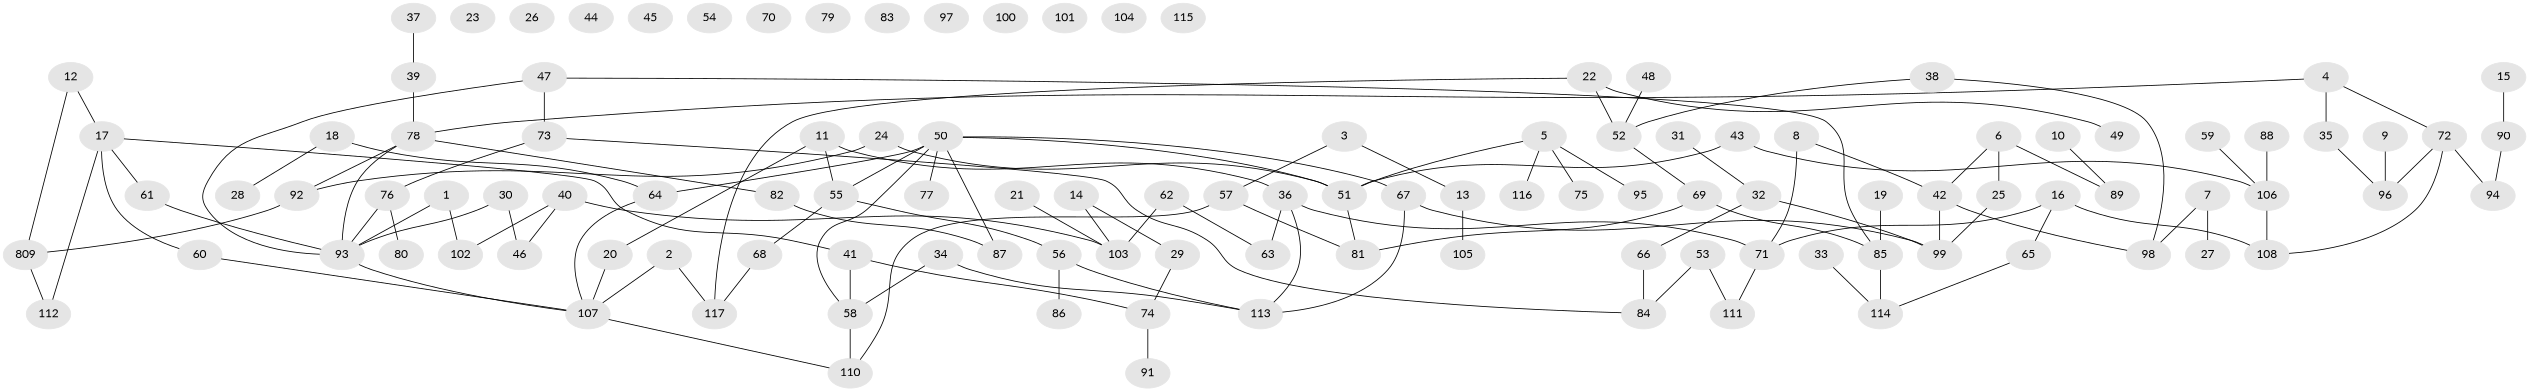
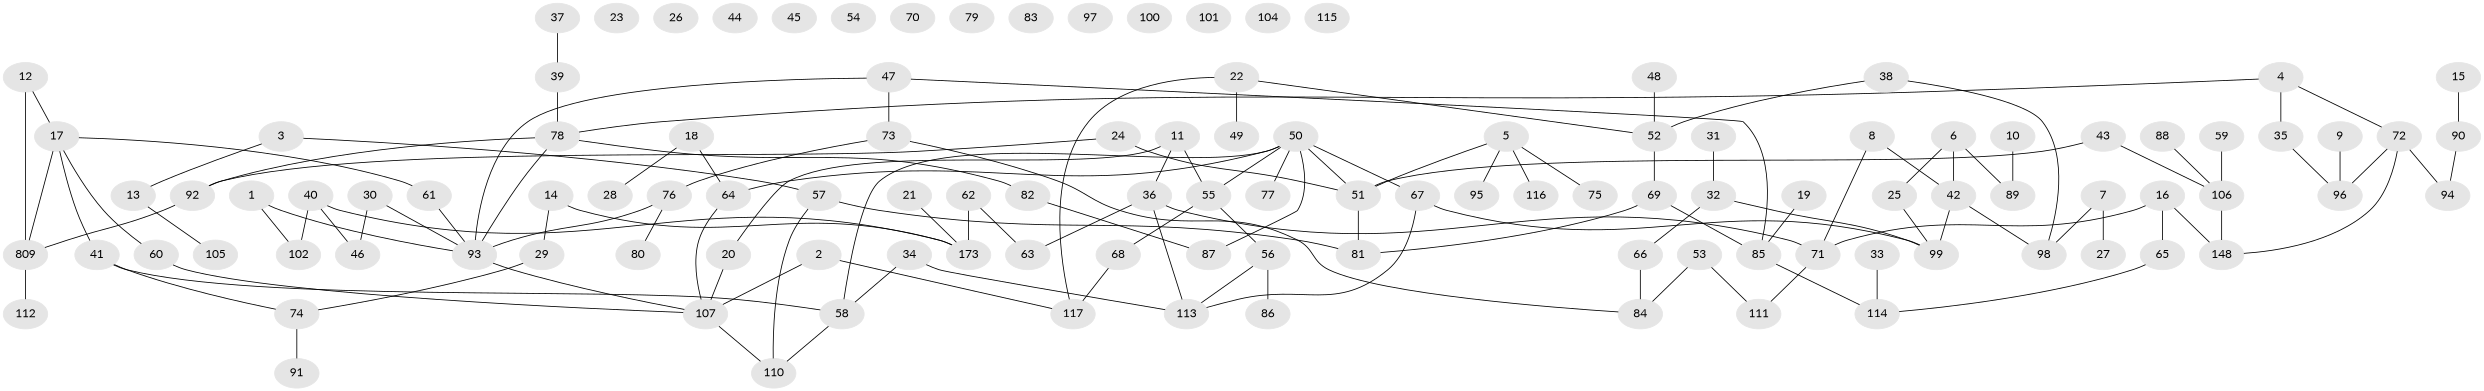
edge "17" -- "112": now "17" -- "809"
node "103": label "103" -> "173"
node "108": label "108" -> "148"
